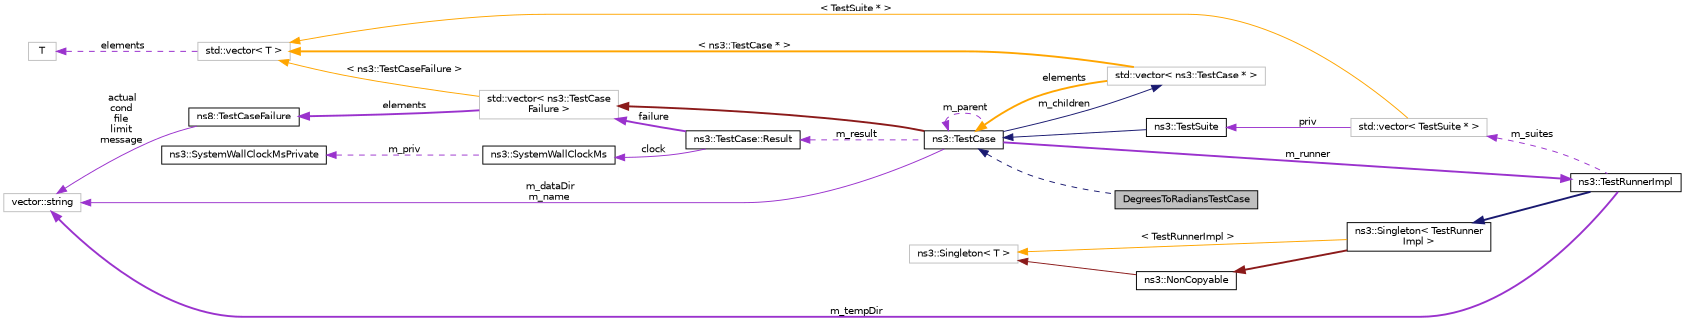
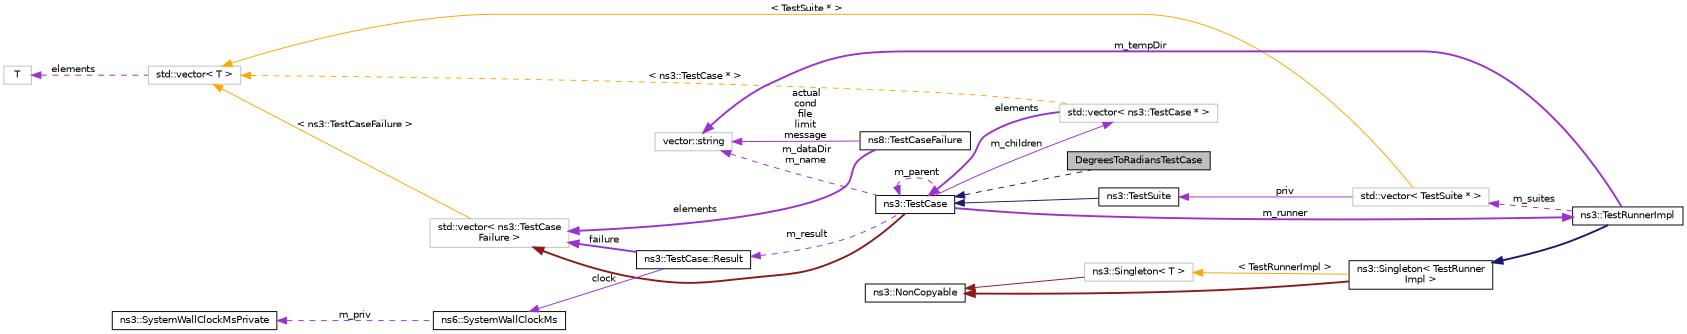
edge "std::vector< ns3::TestCase * >" -> "std::vector< T >": style bold -> dashed
edge "std::vector< ns3::TestCase * >" -> "ns3::TestCase": color orange -> darkorchid3
edge "ns3::TestCase" -> "std::vector< ns3::TestCase * >": color midnightblue -> darkorchid3
edge "std::vector< ns3::TestCase Failure >" -> "ns8::TestCaseFailure": reversed
node "ns3::SystemWallClockMs": label "ns3::SystemWallClockMs" -> "ns6::SystemWallClockMs"
edge "ns3::TestCase" -> "vector::string": style solid -> dashed
edge "ns3::NonCopyable" -> "ns3::Singleton< T >": reversed
